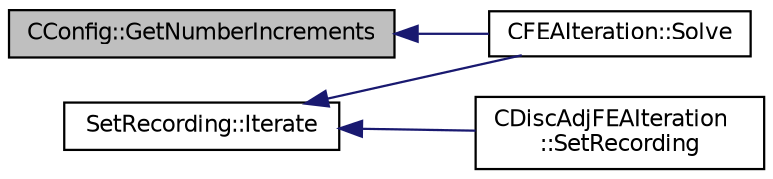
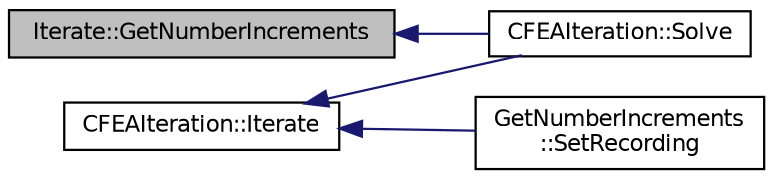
node "CConfig::GetNumberIncrements": label "CConfig::GetNumberIncrements" -> "Iterate::GetNumberIncrements"
node "SetRecording::Iterate": label "SetRecording::Iterate" -> "CFEAIteration::Iterate"
node "CDiscAdjFEAIteration ::SetRecording": label "CDiscAdjFEAIteration ::SetRecording" -> "GetNumberIncrements ::SetRecording"
